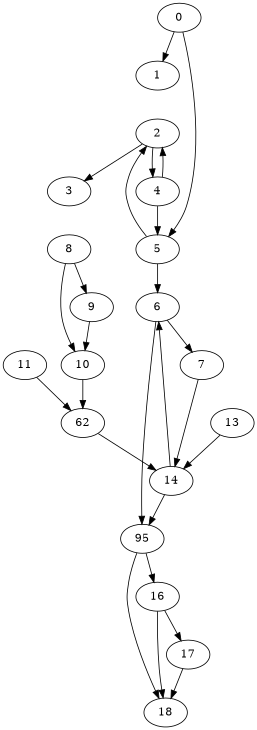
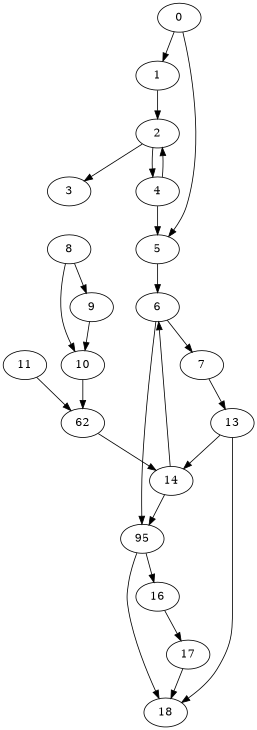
edge "5" -> "2": now "1" -> "2"
edge "7" -> "14": now "7" -> "13"
edge "16" -> "18": now "13" -> "18"
